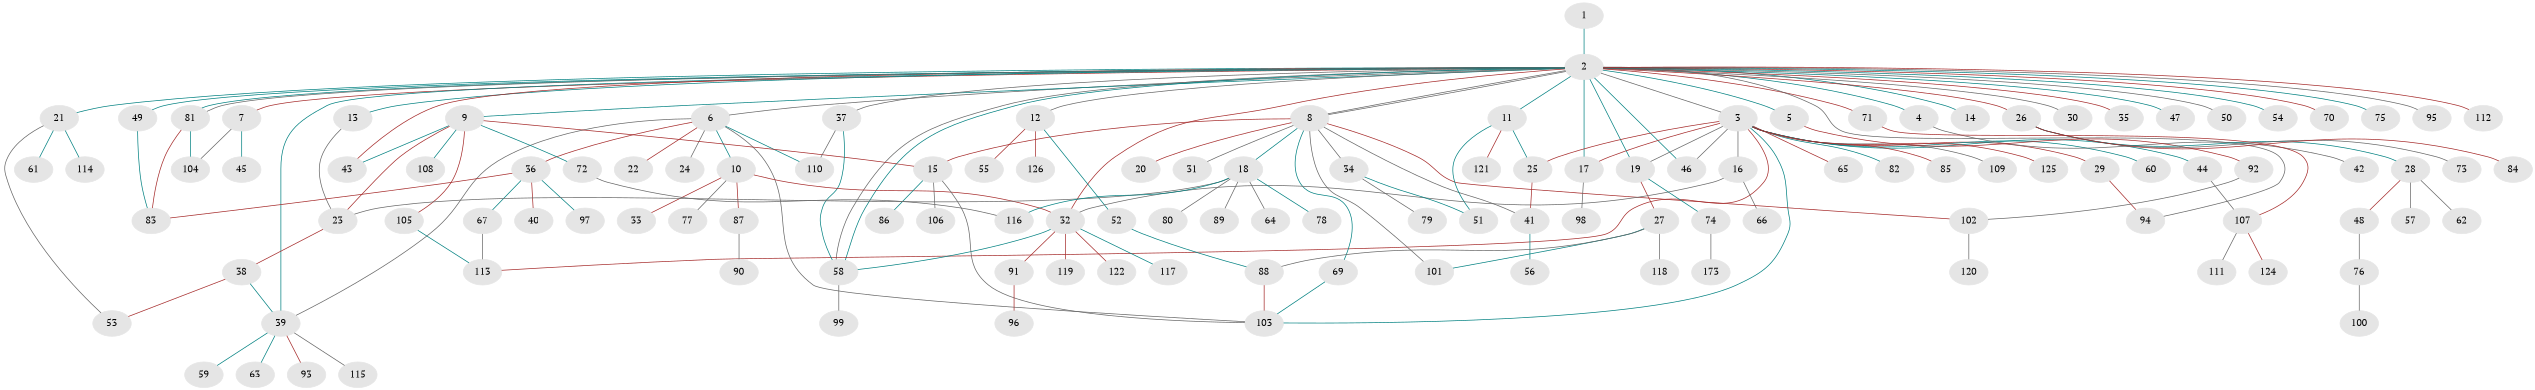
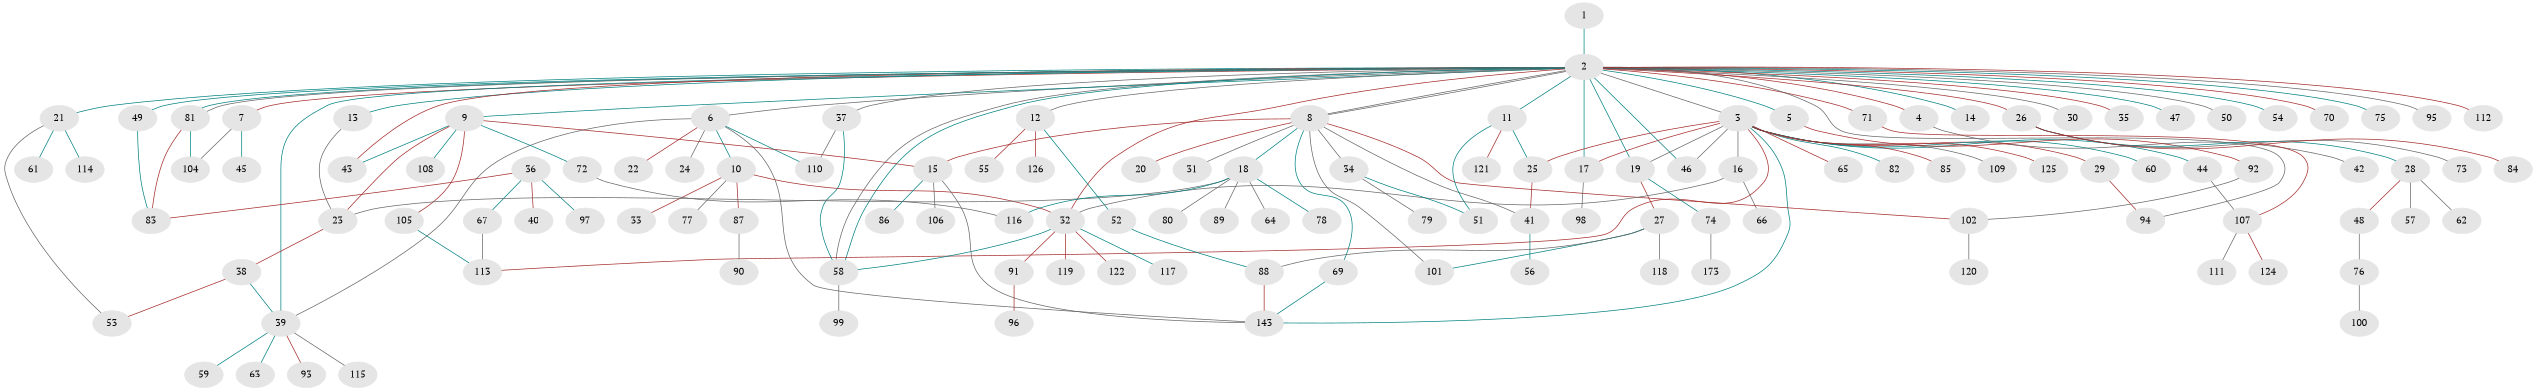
edge "2" -- "4": color teal -> brown
edge "6" -- "36": removed
node "103": label "103" -> "143"
